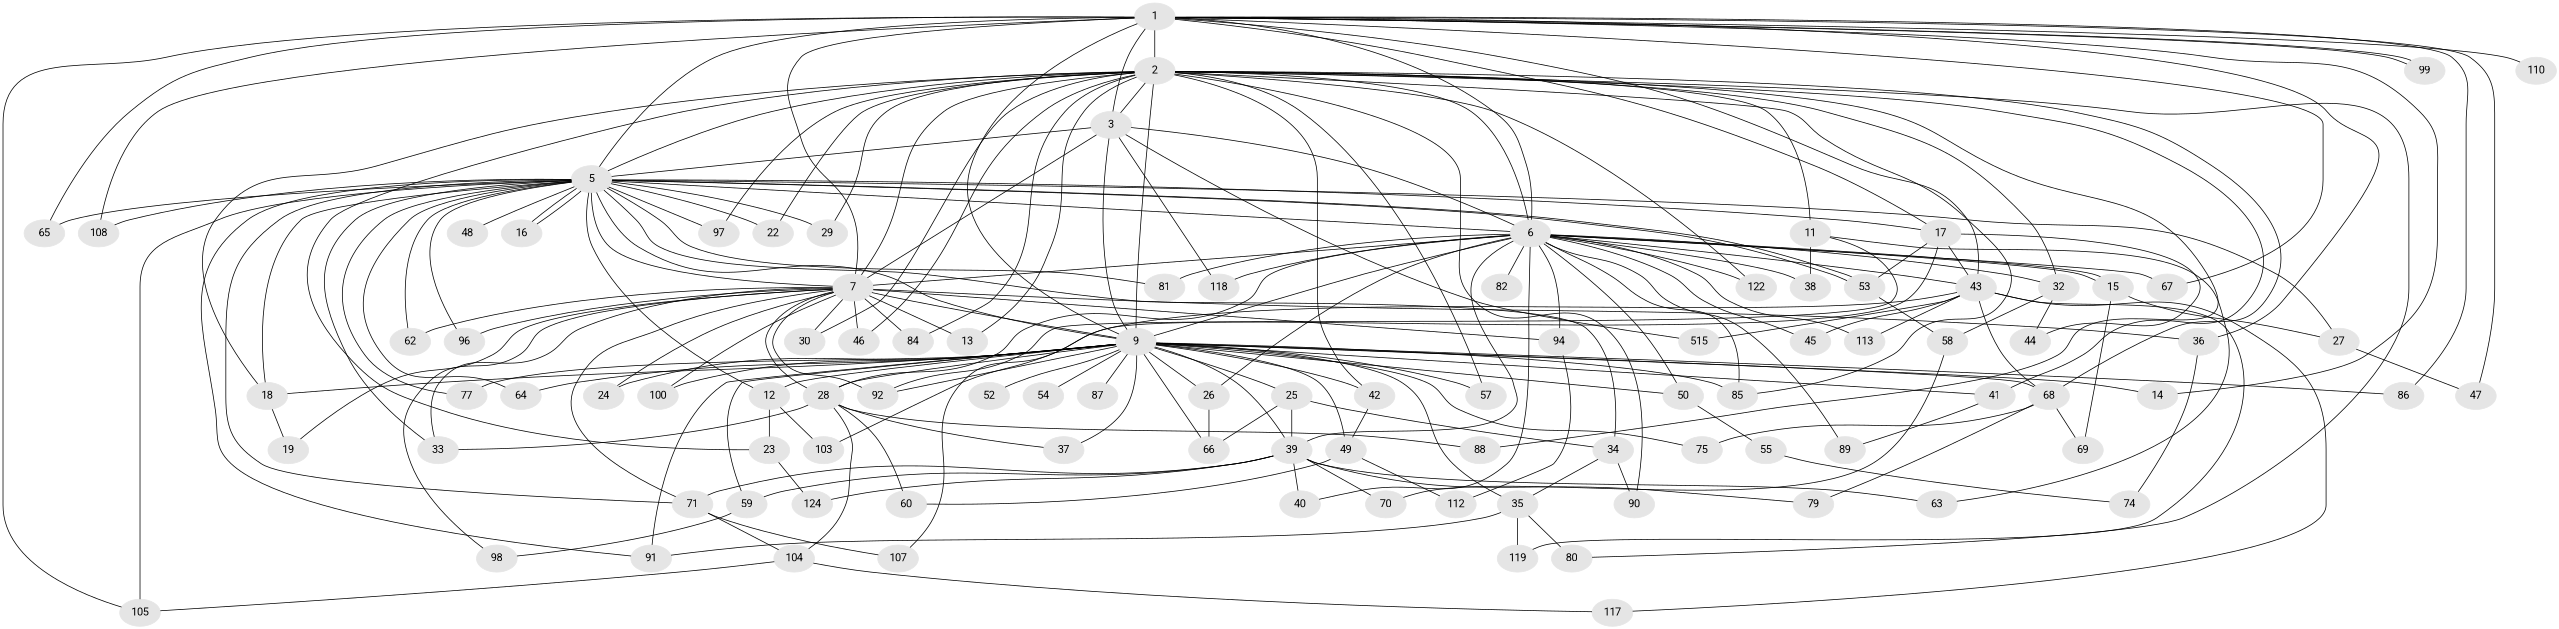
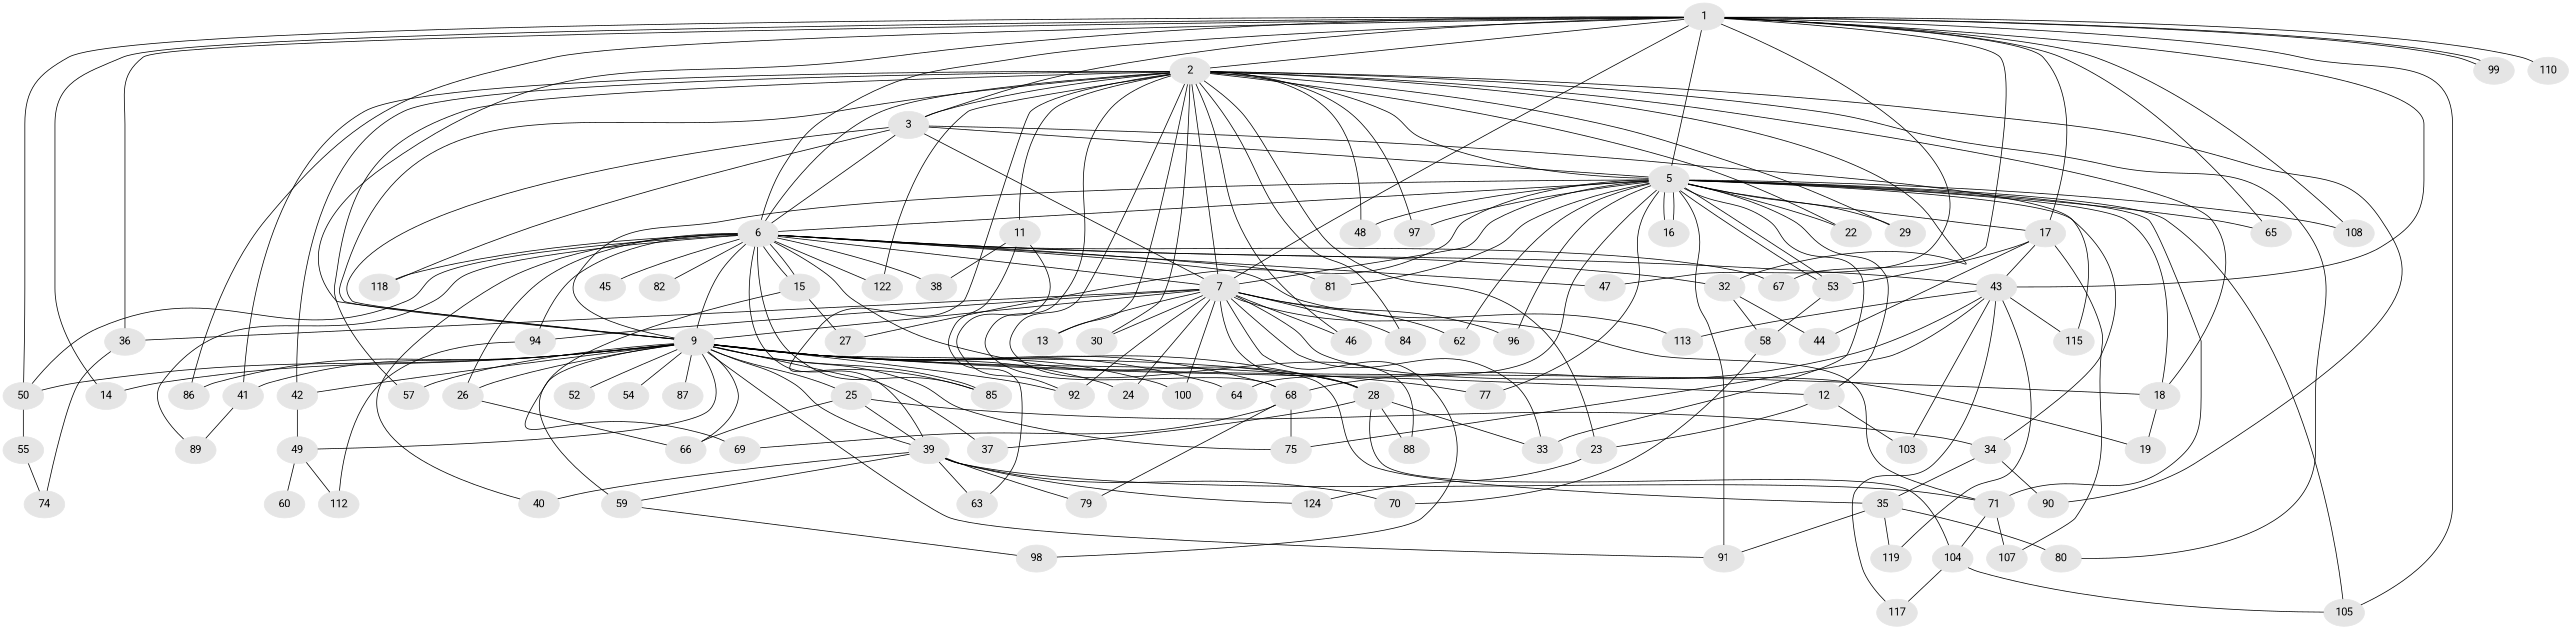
edge "1" -- "50": added
edge "2" -- "48": added
edge "43" -- "45": now "43" -- "75"
node "515": label "515" -> "115"
edge "27" -- "47": now "6" -- "47"
edge "28" -- "60": removed
